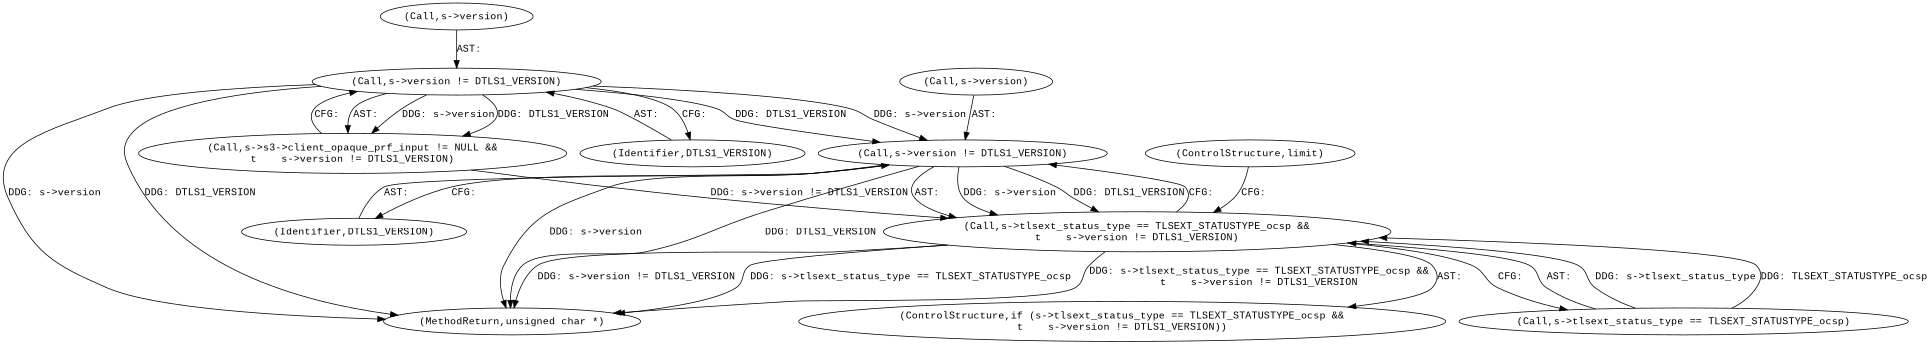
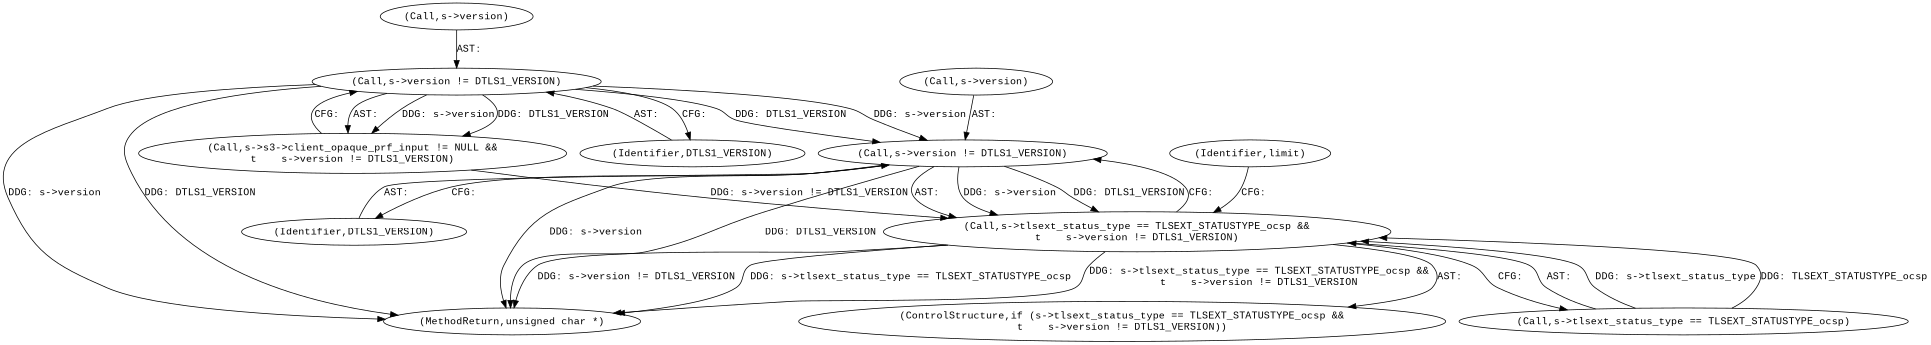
node "(ControlStructure,limit)": label "(ControlStructure,limit)" -> "(Identifier,limit)"
